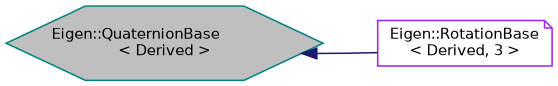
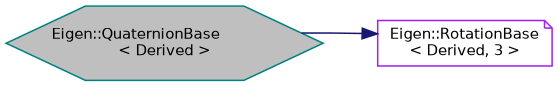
edge "Eigen::RotationBase < Derived, 3 >" -> "Eigen::QuaternionBase < Derived >": reversed
